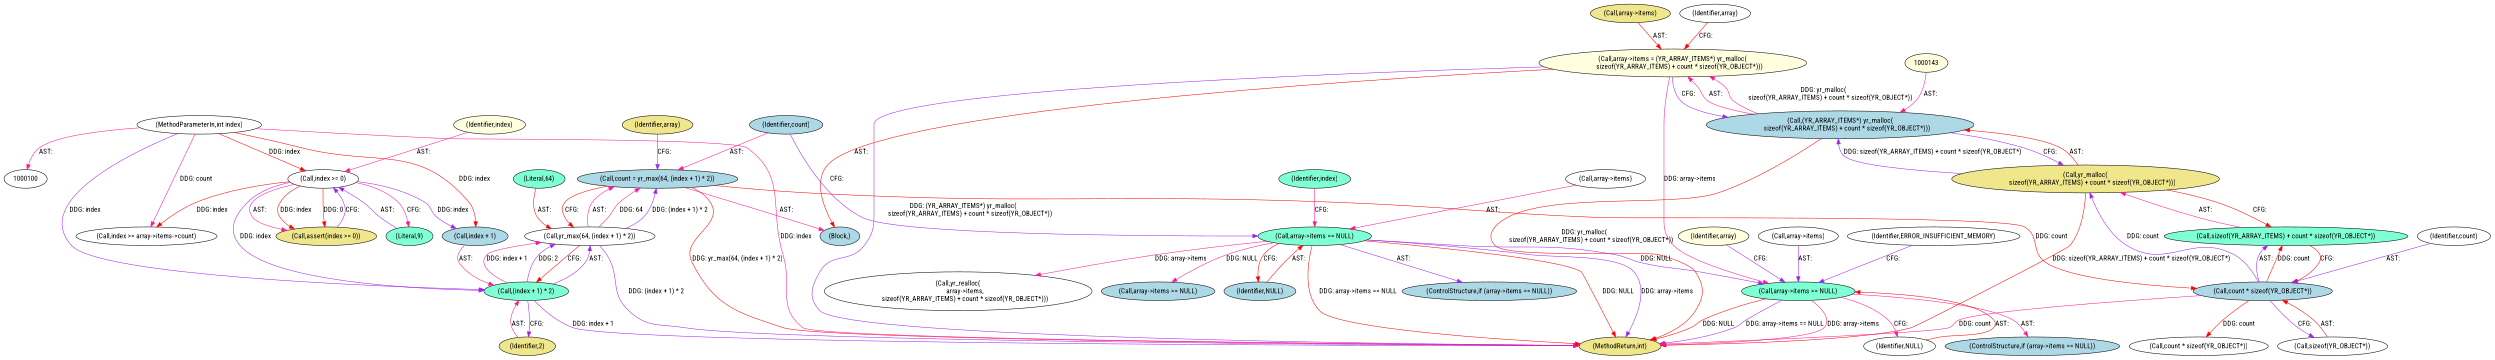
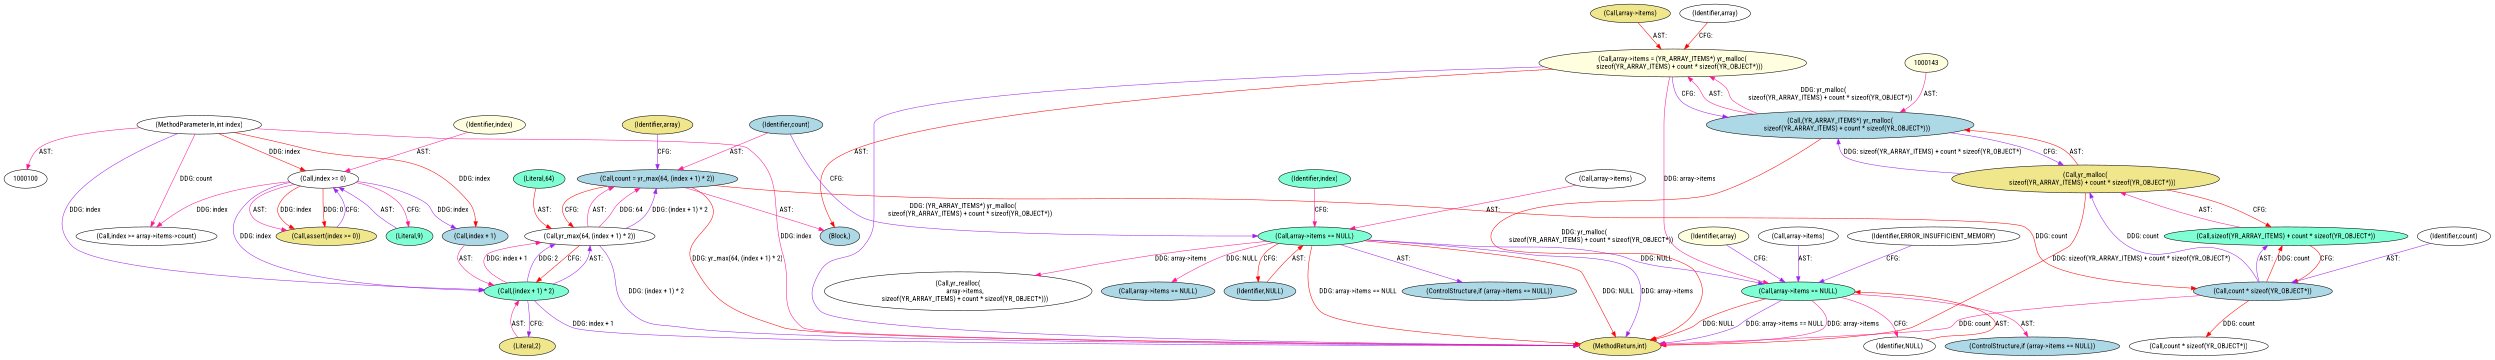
edge "(Call,index >= 0)" -> "(Call,index >= array->items->count)": color red -> deeppink
node "(Identifier,2)": label "(Identifier,2)" -> "(Literal,2)"
node "(Call,sizeof(YR_OBJECT*))": removed
